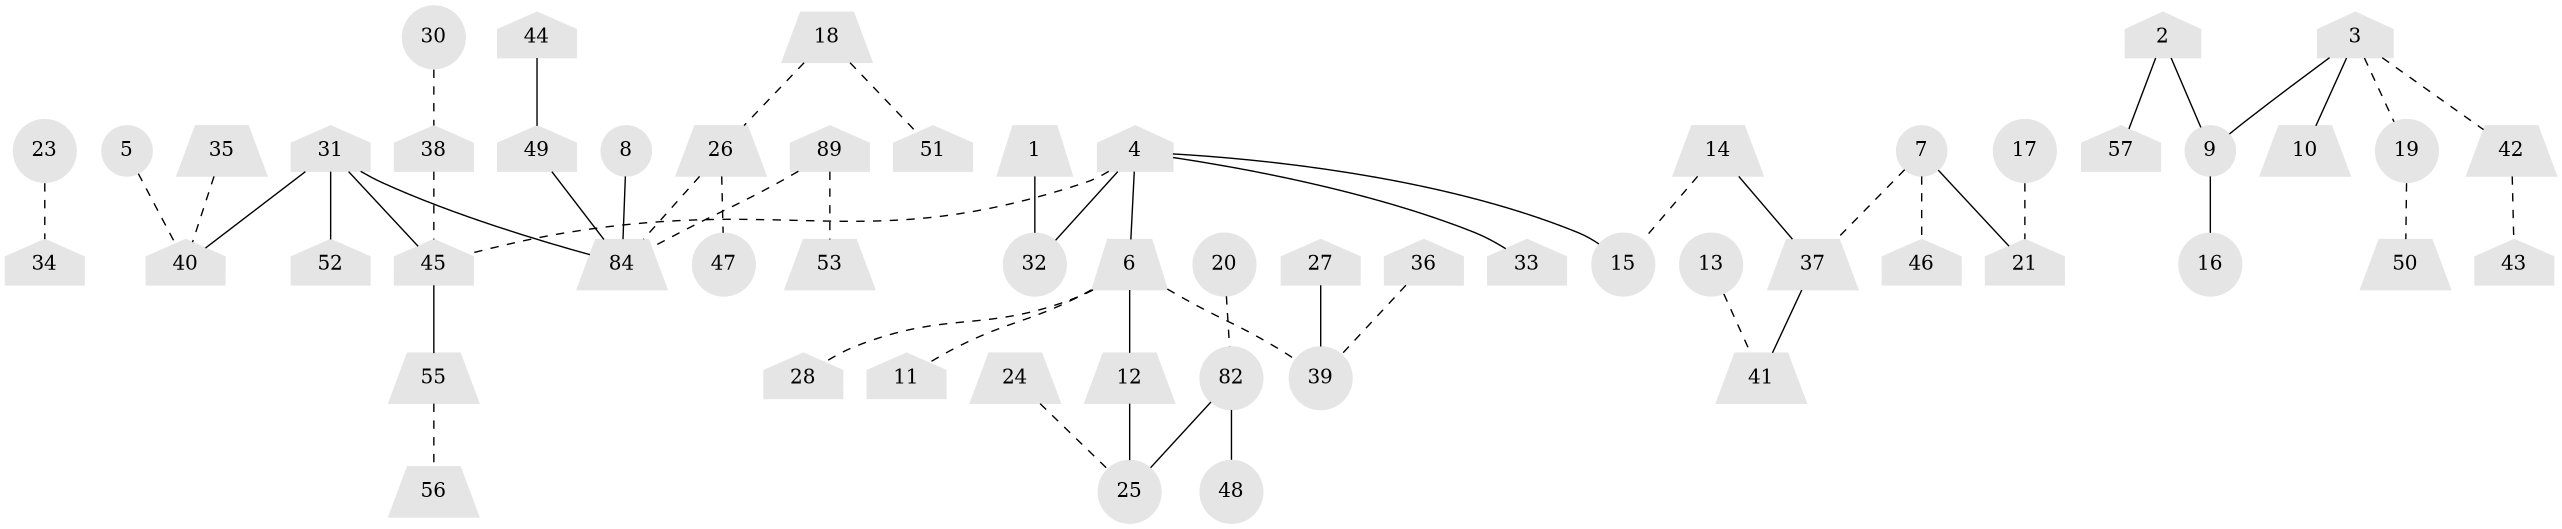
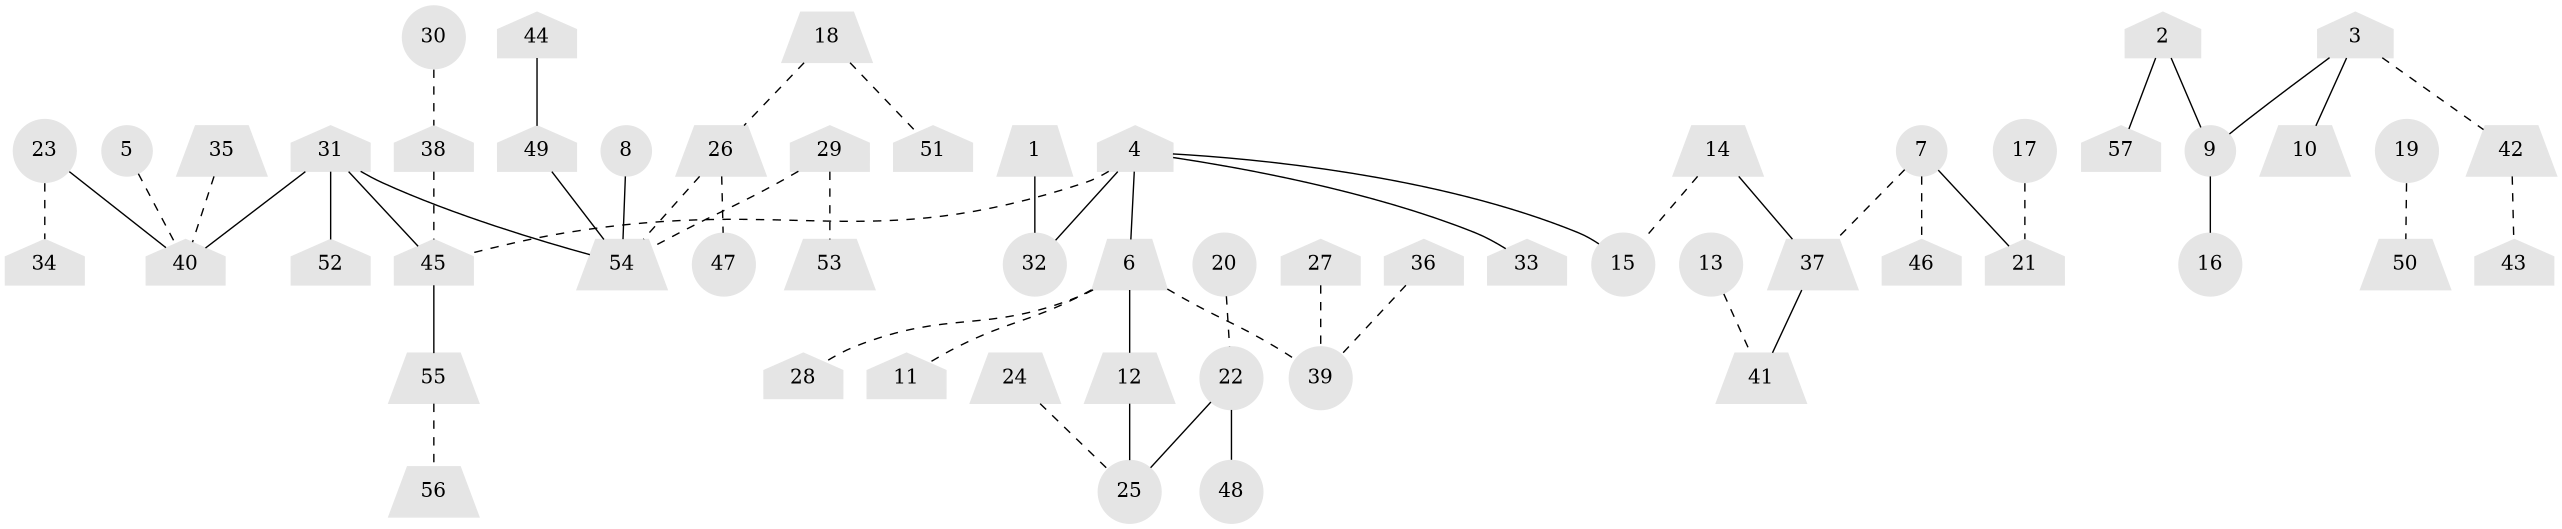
edge "3" -- "19": removed
node "89": label "89" -> "29"
edge "23" -- "40": added
node "84": label "84" -> "54"
edge "27" -- "39": style solid -> dashed
node "82": label "82" -> "22"
